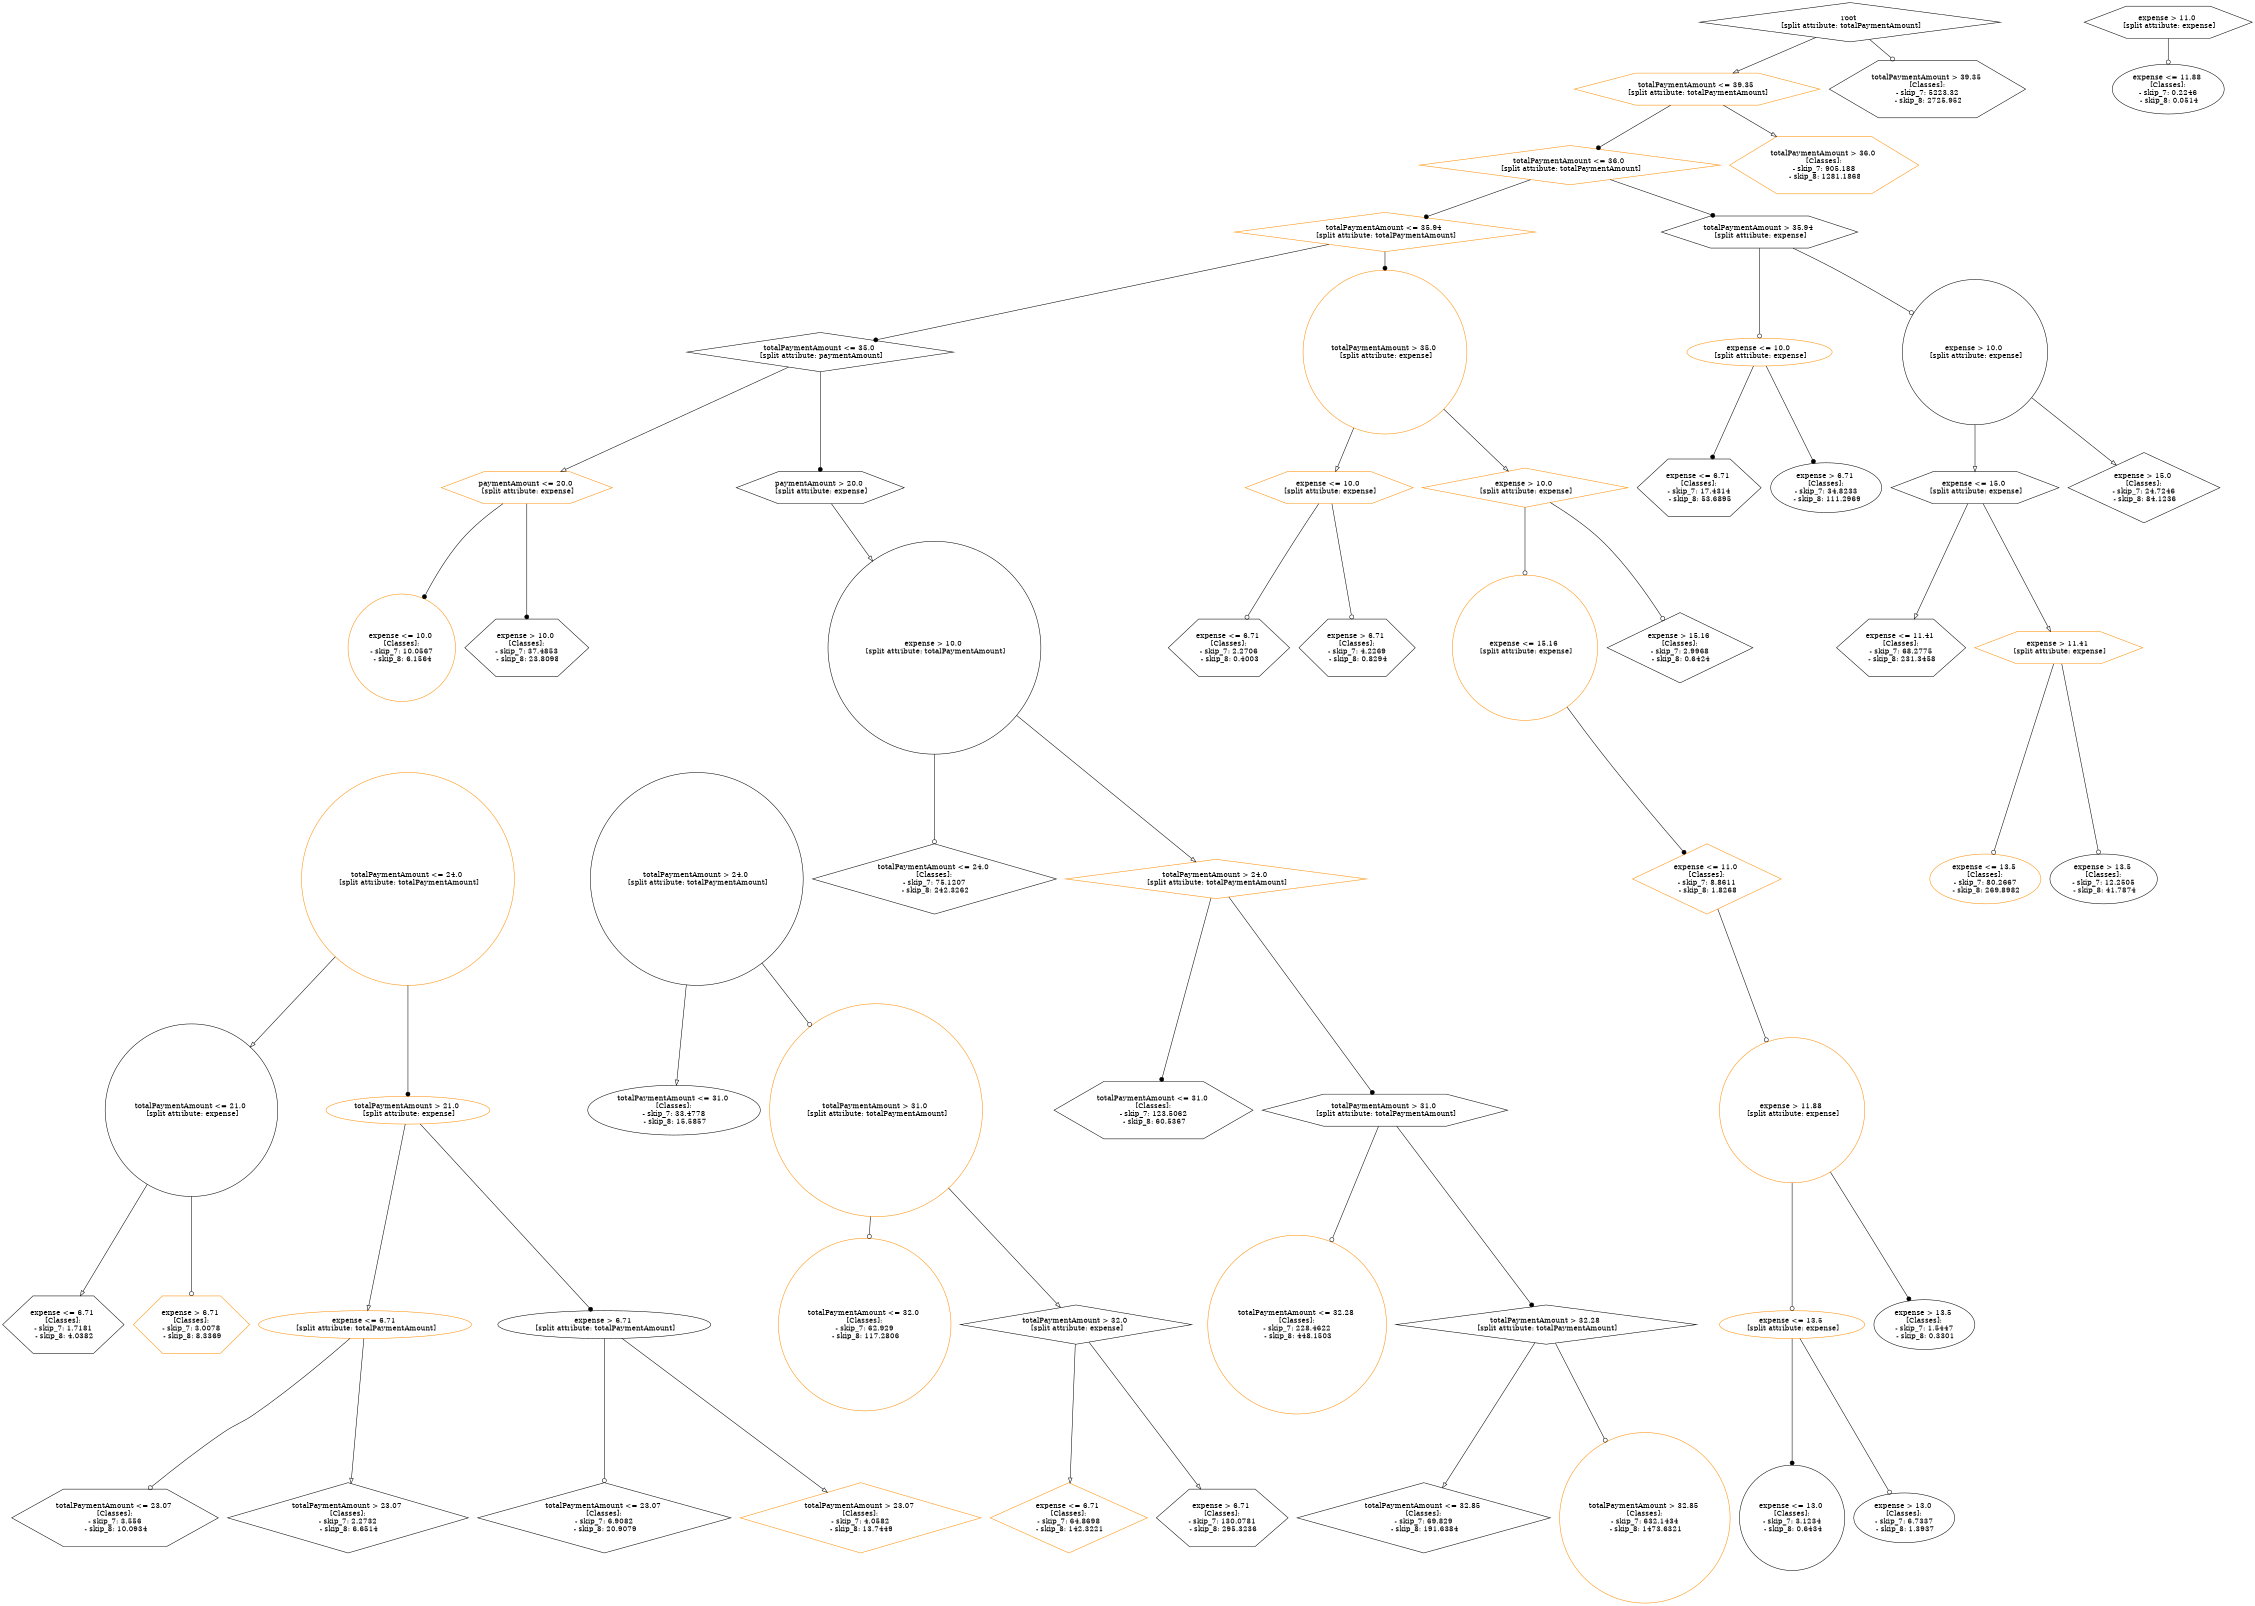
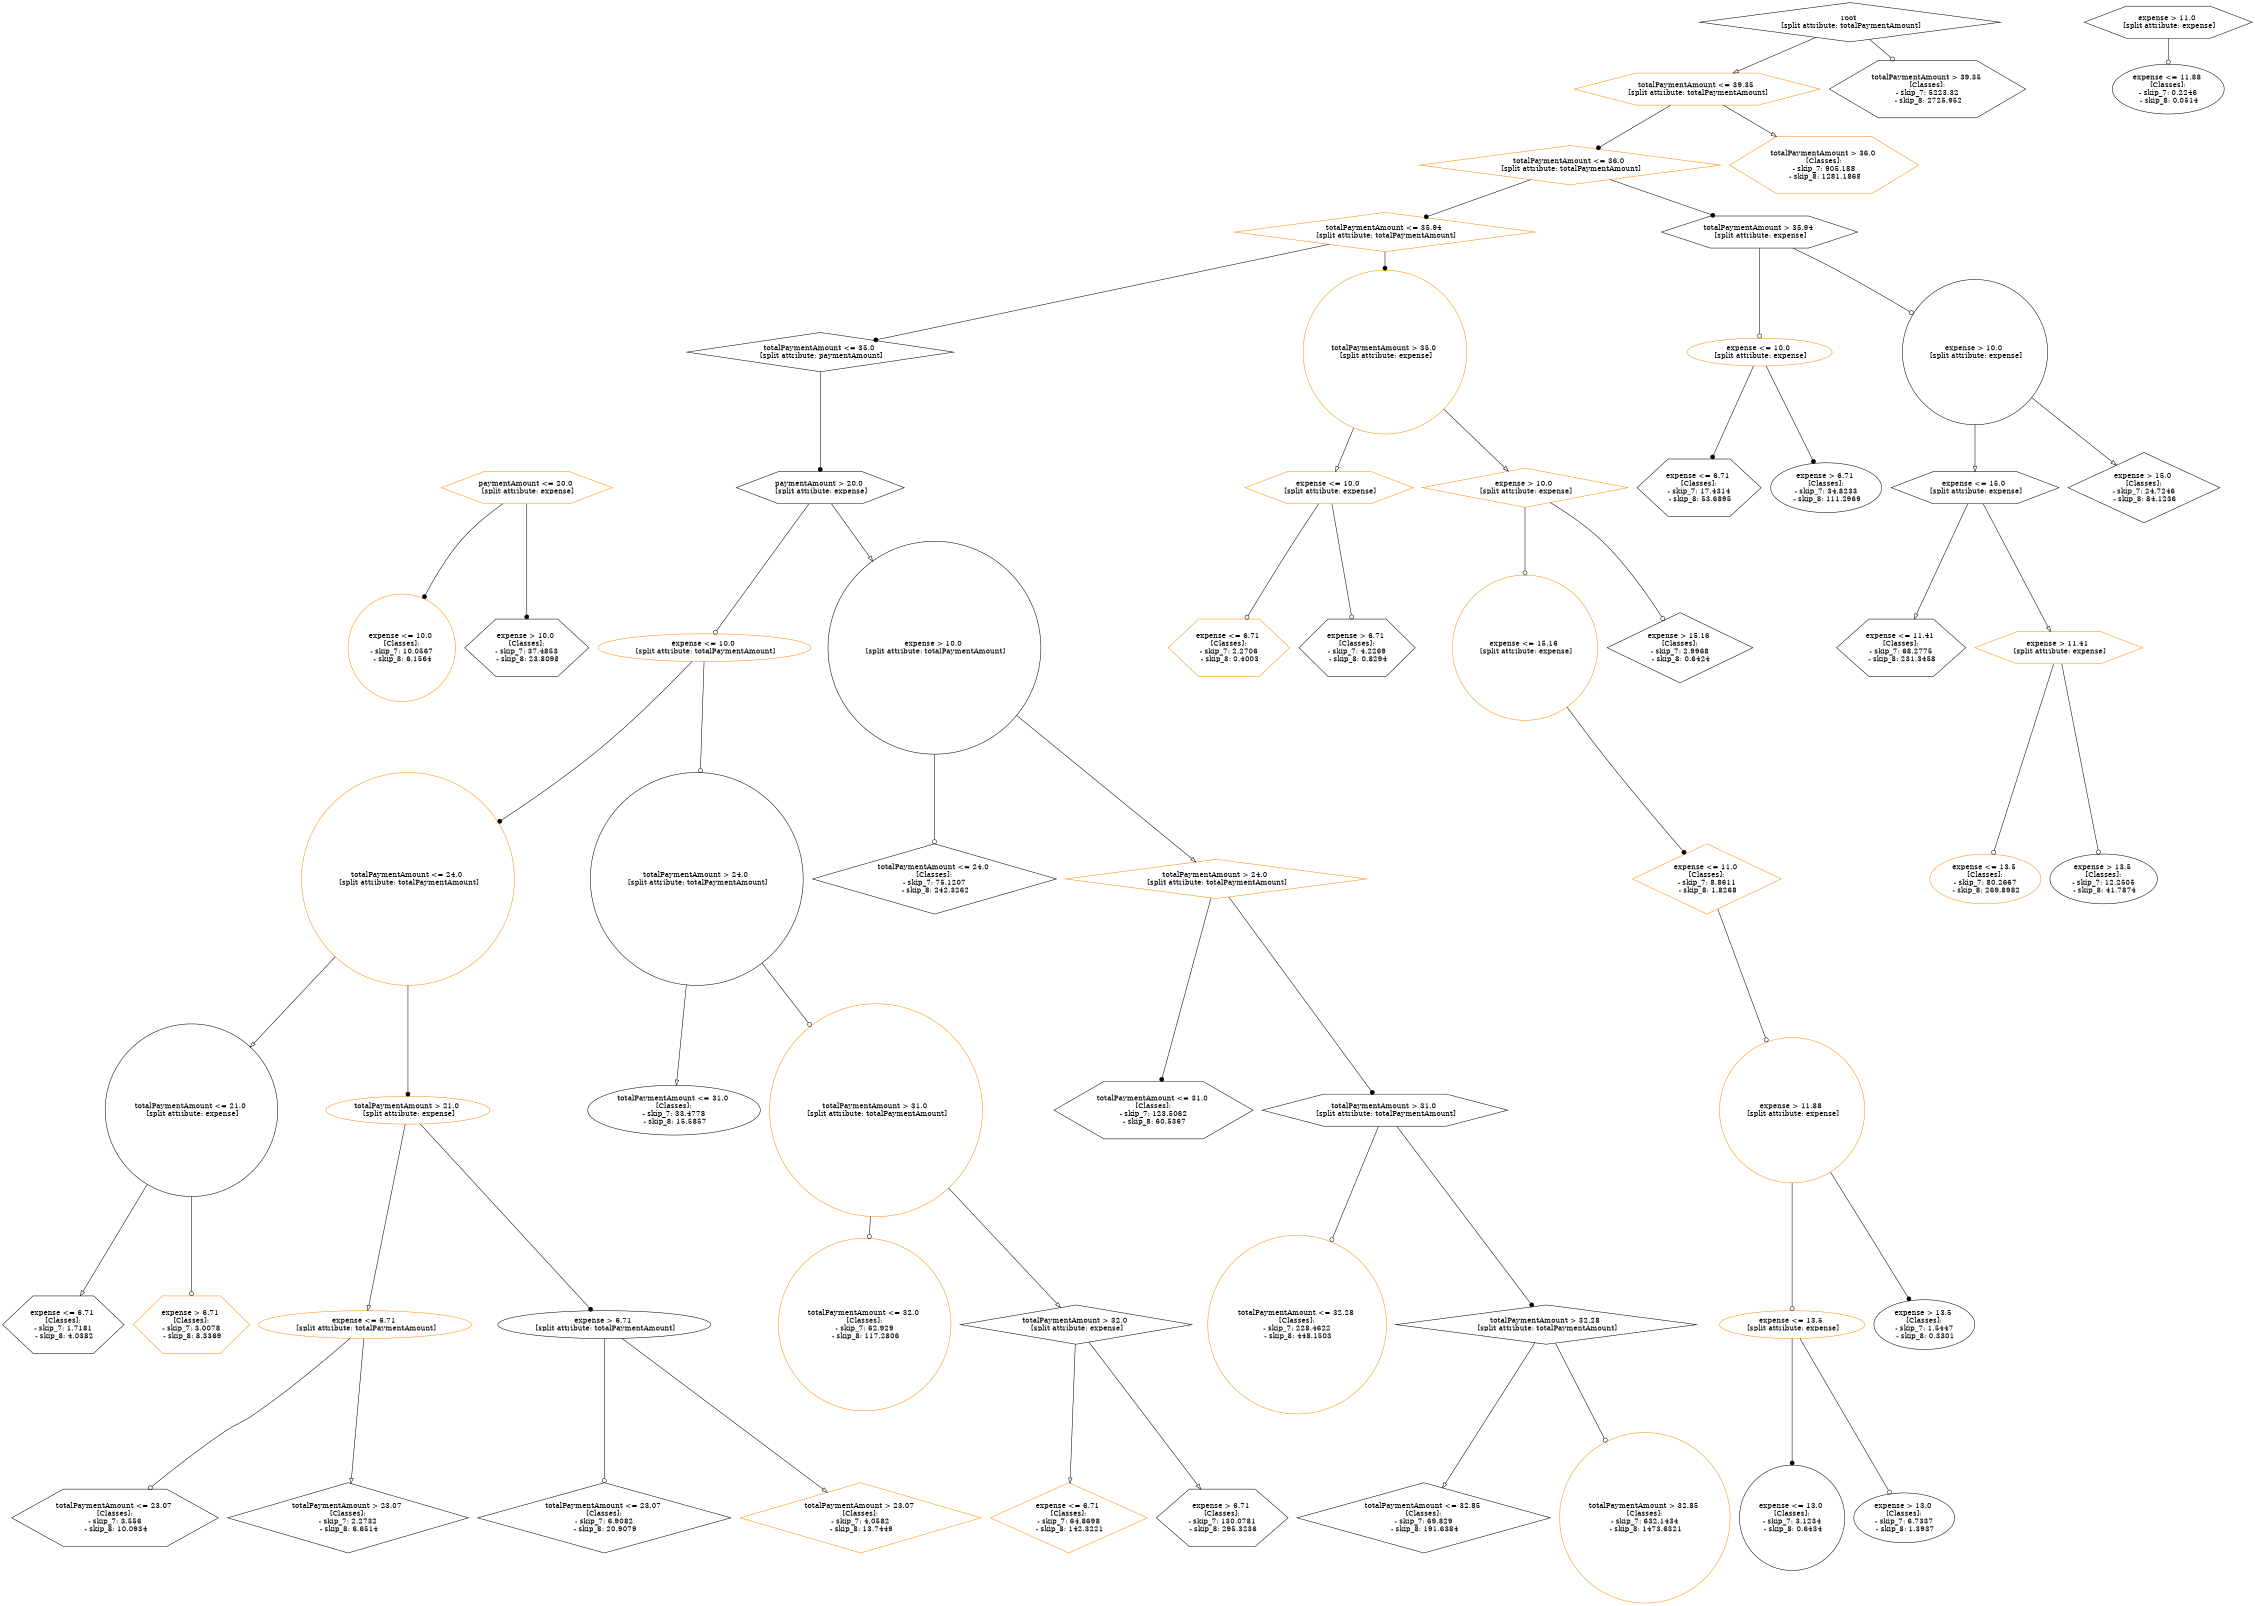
edge "totalPaymentAmount <= 35.0 [split attribute: paymentAmount]" -> "paymentAmount <= 20.0 [split attribute: expense]": removed
node "expense <= 10.0 [split attribute: totalPaymentAmount]": added
node "expense <= 6.71 [Classes]: - skip_7: 2.2706 - skip_8: 0.4003": color black -> darkorange
